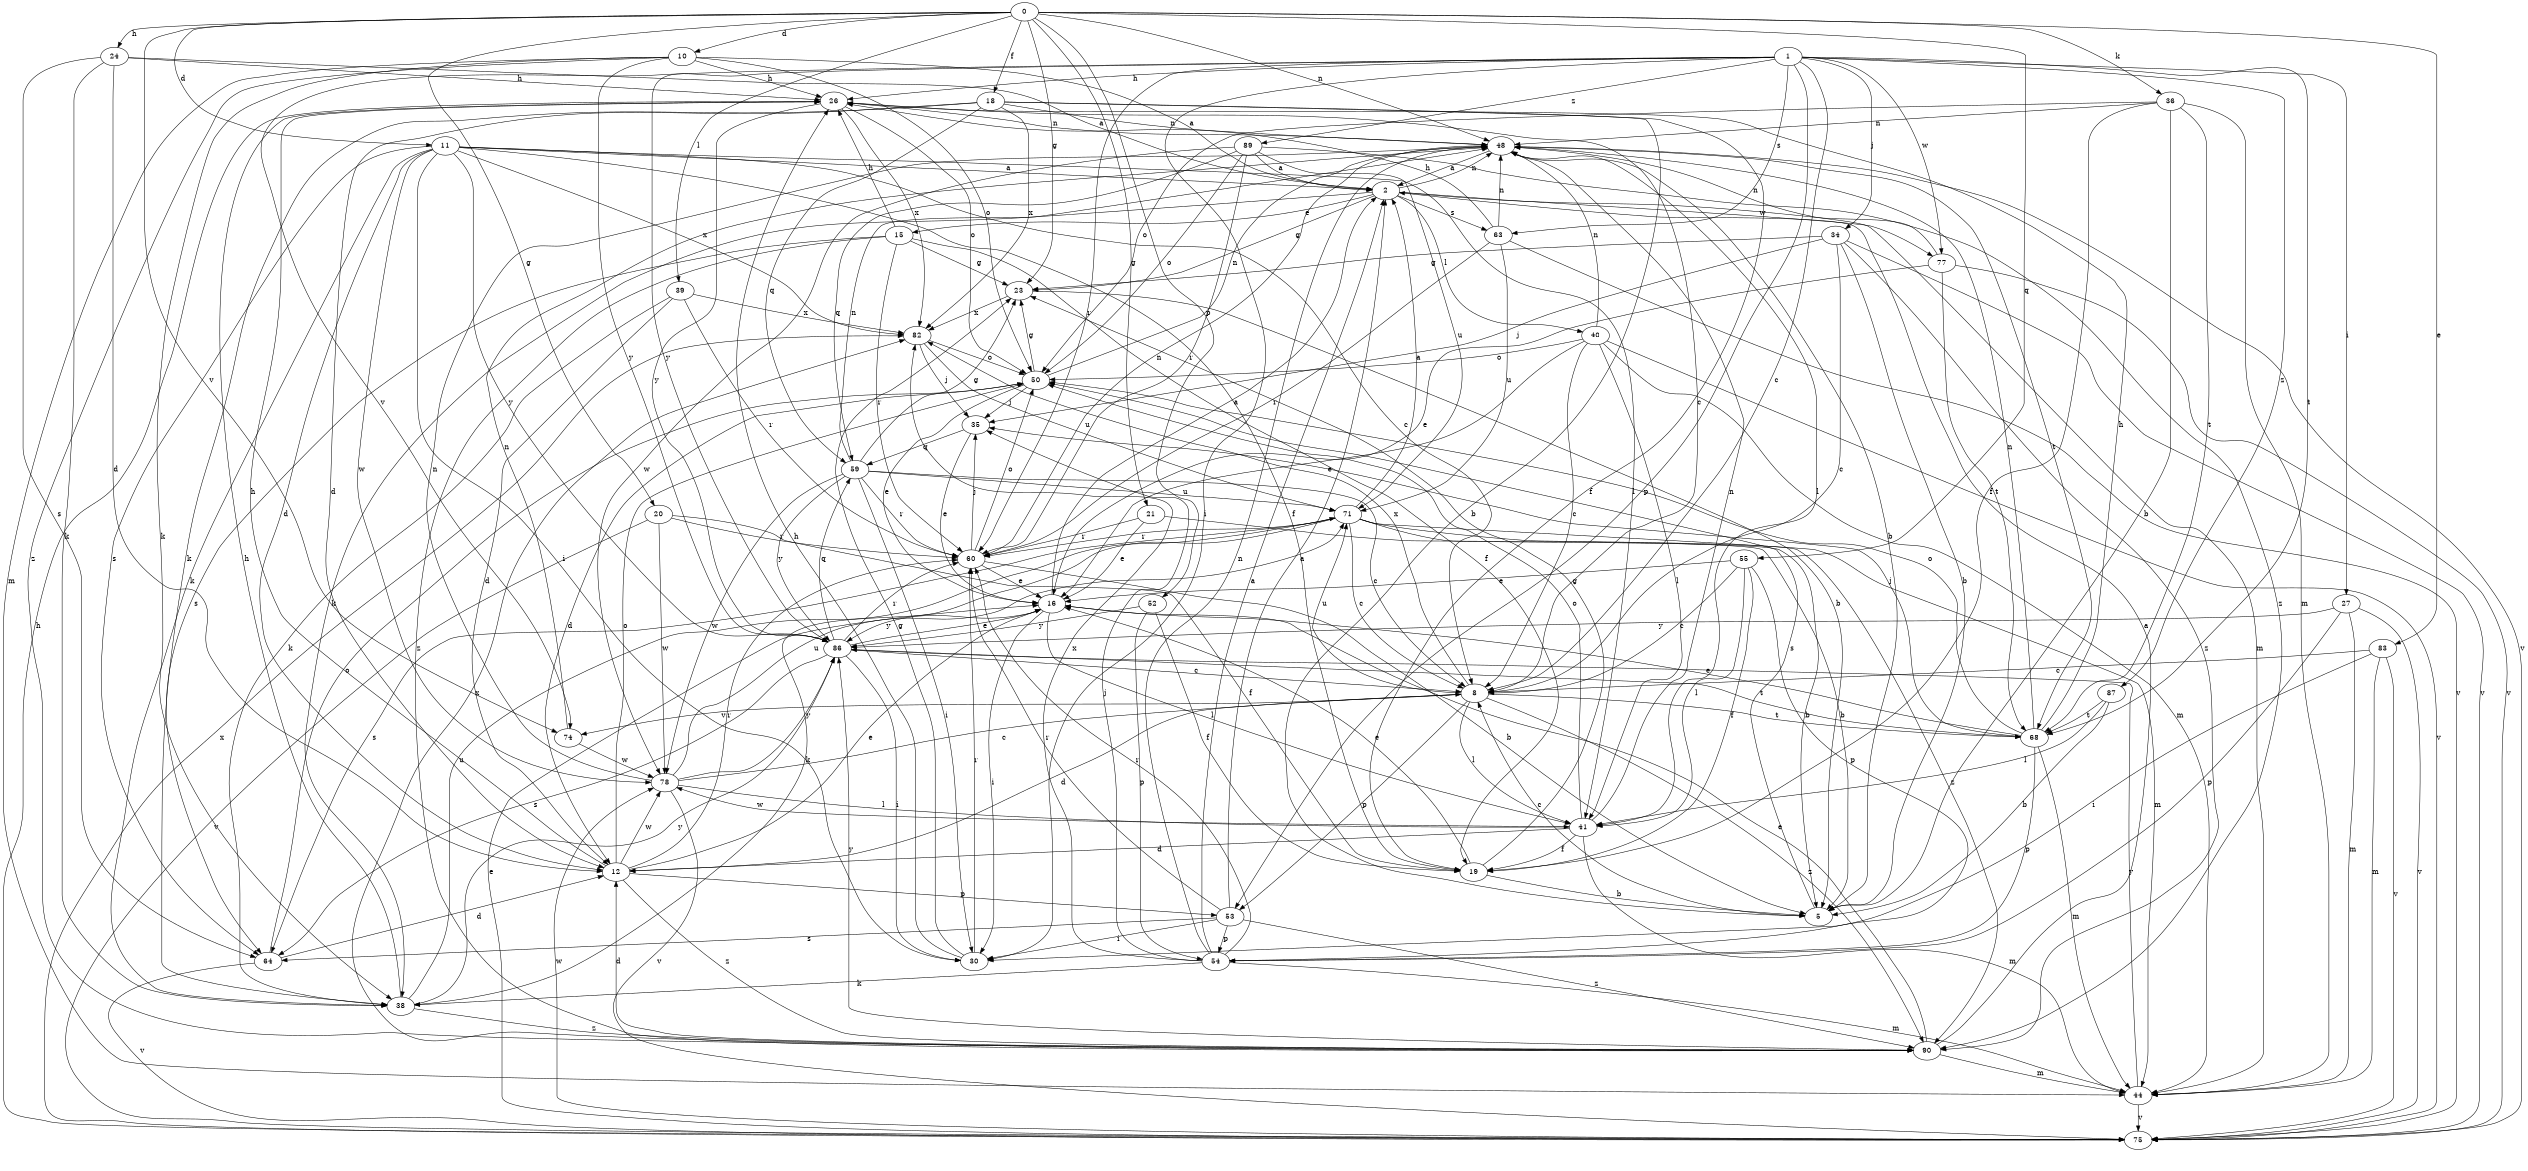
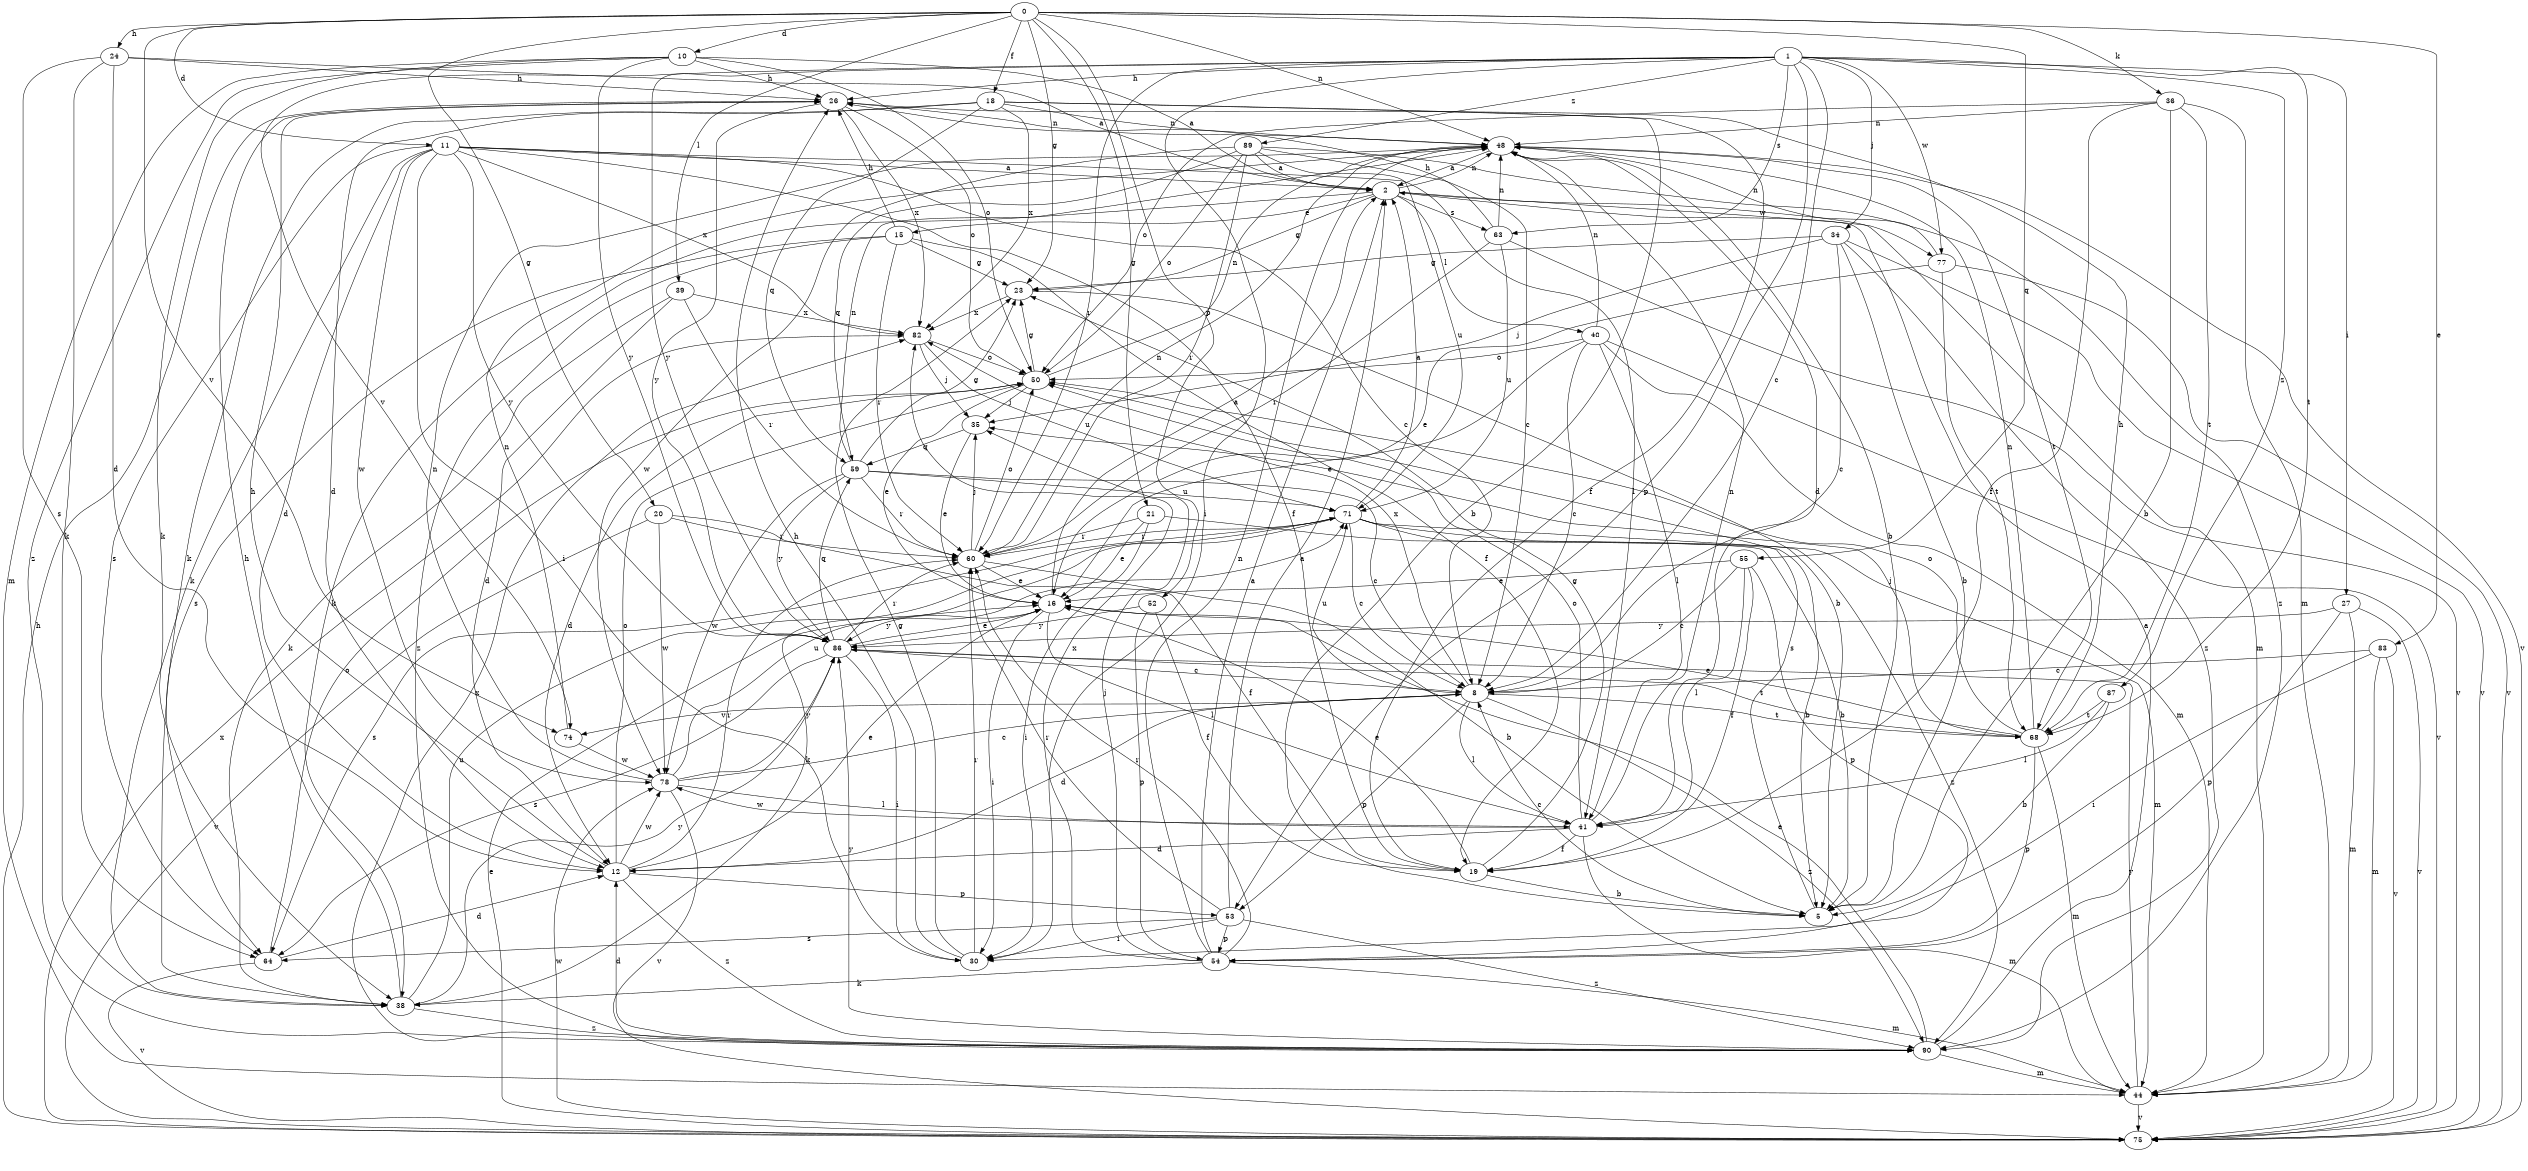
edge "26" -> "8": now "89" -> "8"
edge "48" -> "41": label "l" -> "d"
edge "59" -> "30": now "21" -> "30"
